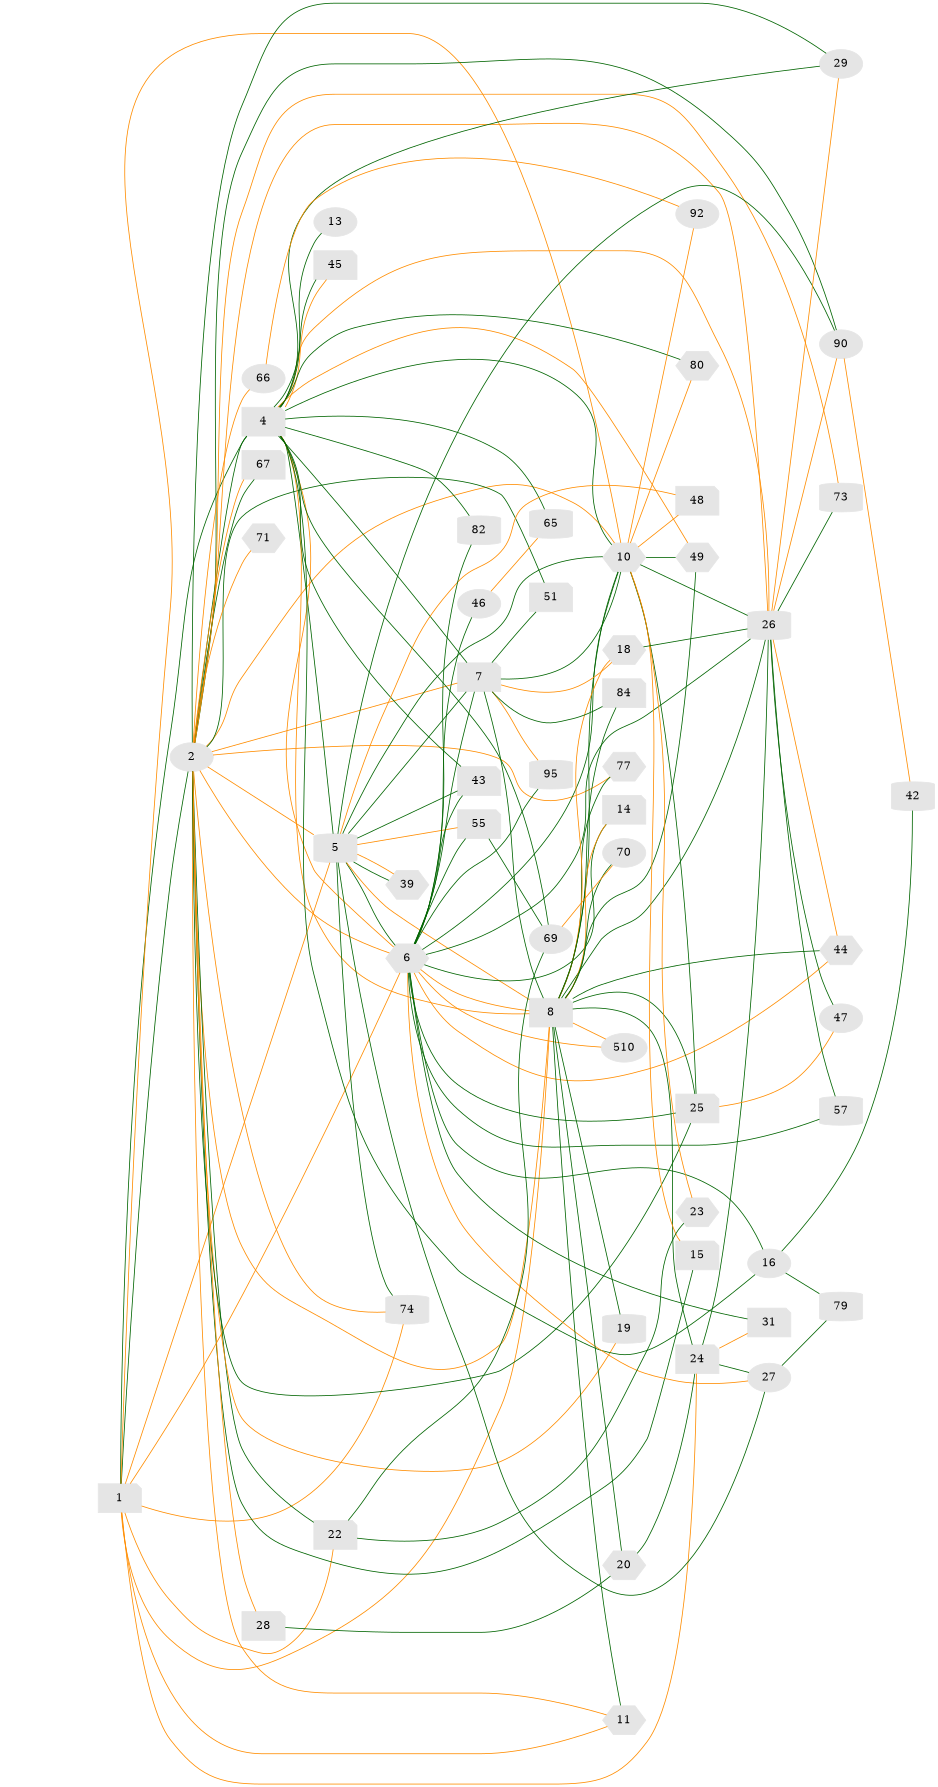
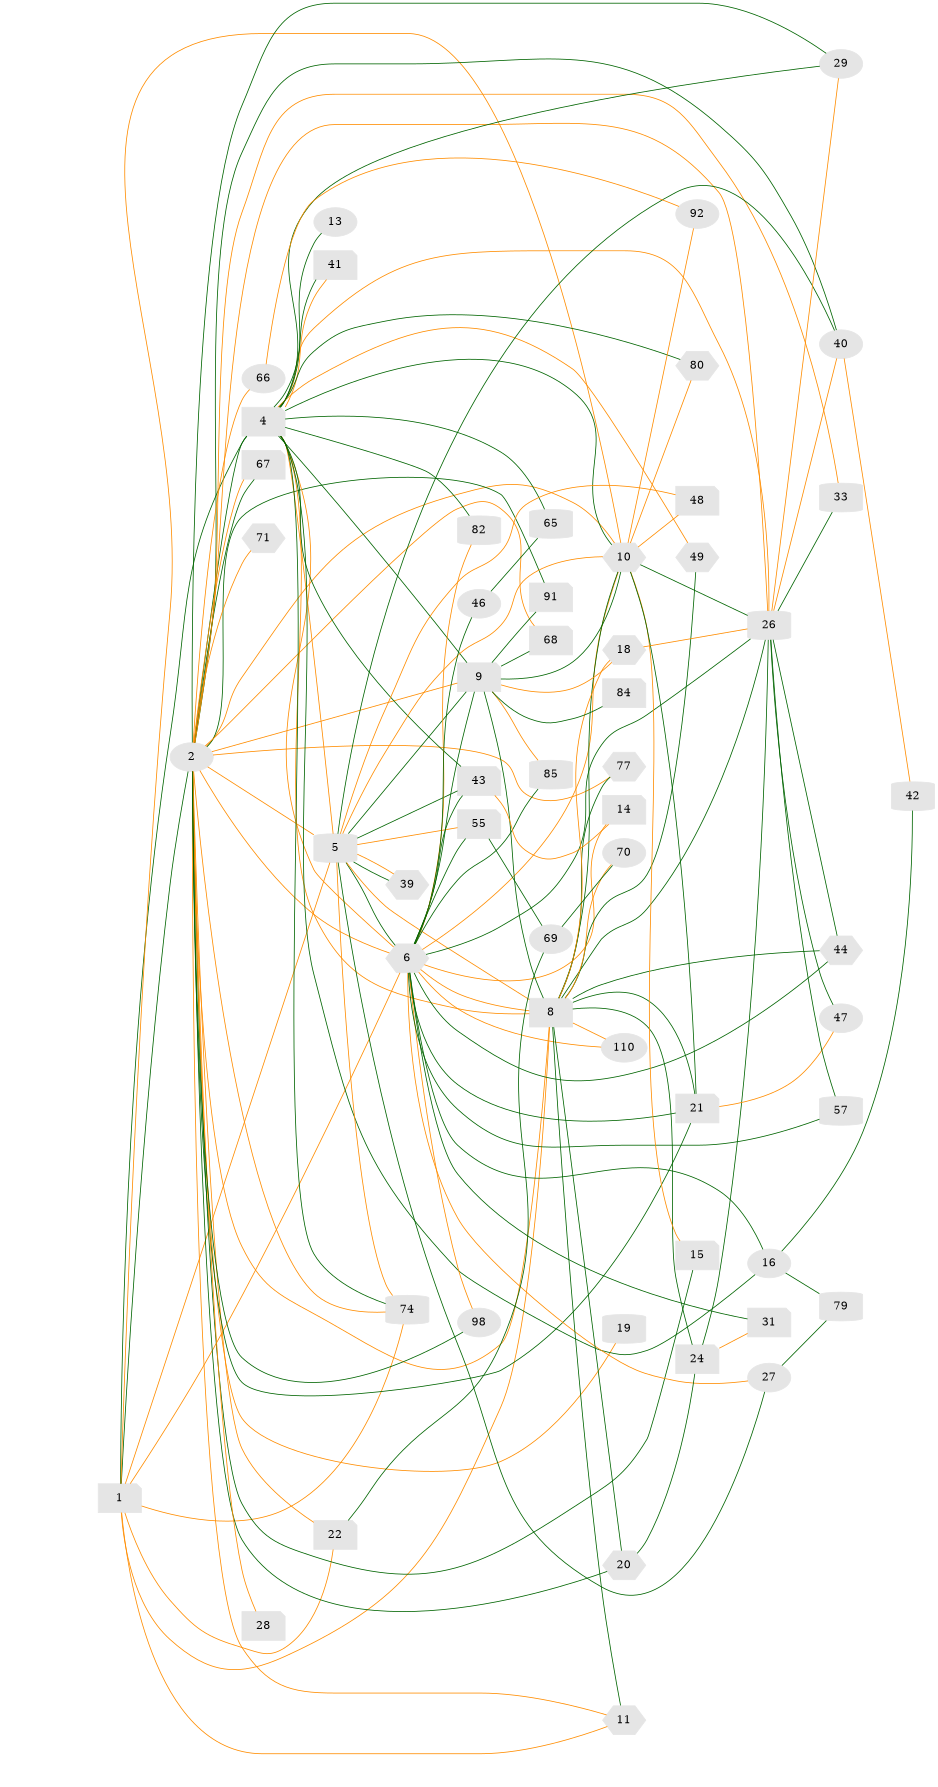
node "45": label "45" -> "41"
node "90": label "90" -> "40"
node "73": label "73" -> "33"
edge "10" -- "49": removed
edge "65" -- "46": color darkorange -> darkgreen
node "51": label "51" -> "91"
edge "26" -- "18": color darkgreen -> darkorange
node "68": added
edge "4" -- "5": color darkgreen -> darkorange
edge "10" -- "5": color darkgreen -> darkorange
edge "4" -- "69": now "4" -- "74"
node "7": label "7" -> "9"
edge "82" -- "6": color darkgreen -> darkorange
node "95": label "95" -> "85"
edge "26" -- "44": color darkorange -> darkgreen
edge "10" -- "6": color darkgreen -> darkorange
edge "84" -- "8": removed
edge "70" -- "69": color darkorange -> darkgreen
edge "14" -- "8": now "14" -- "43"
edge "70" -- "8": color darkgreen -> darkorange
edge "14" -- "6": color darkgreen -> darkorange
node "510": label "510" -> "110"
edge "44" -- "6": color darkorange -> darkgreen
edge "5" -- "74": color darkgreen -> darkorange
node "25": label "25" -> "21"
edge "2" -- "22": color darkgreen -> darkorange
edge "8" -- "19": removed
node "23": removed
node "98": added
edge "24" -- "27": removed
edge "20" -- "28": now "20" -- "2"
edge "24" -- "1": removed
